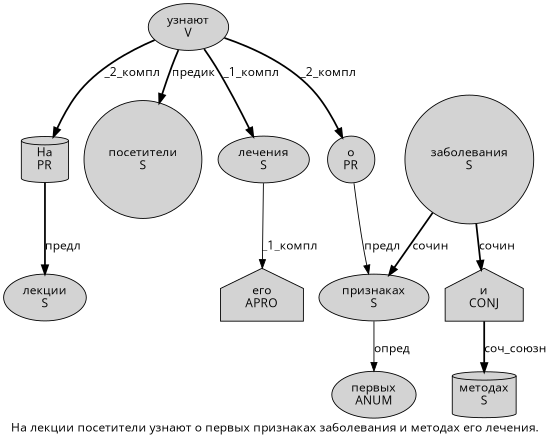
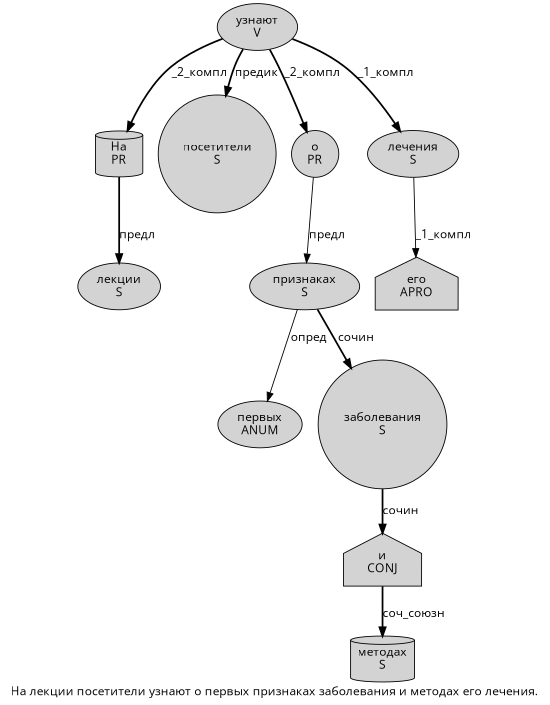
edge "заболевания S" -> "признаках S": reversed
